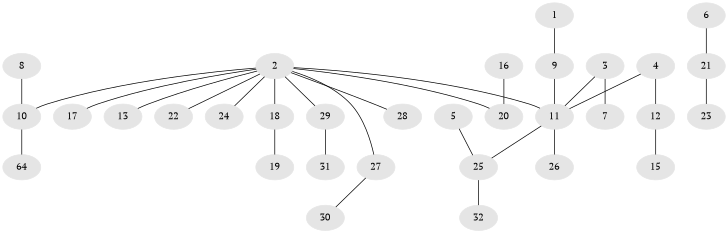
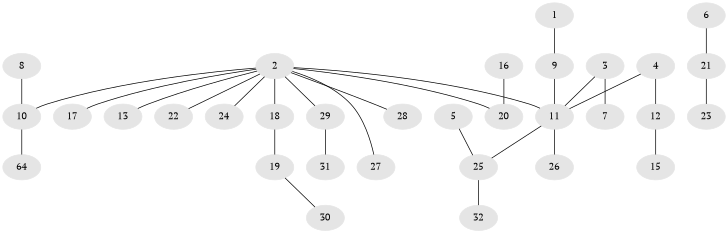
edge "27" -- "30": now "19" -- "30"
